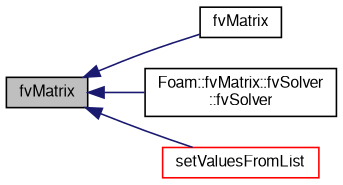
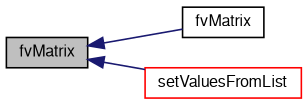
node "Foam::fvMatrix::fvSolver ::fvSolver": removed
